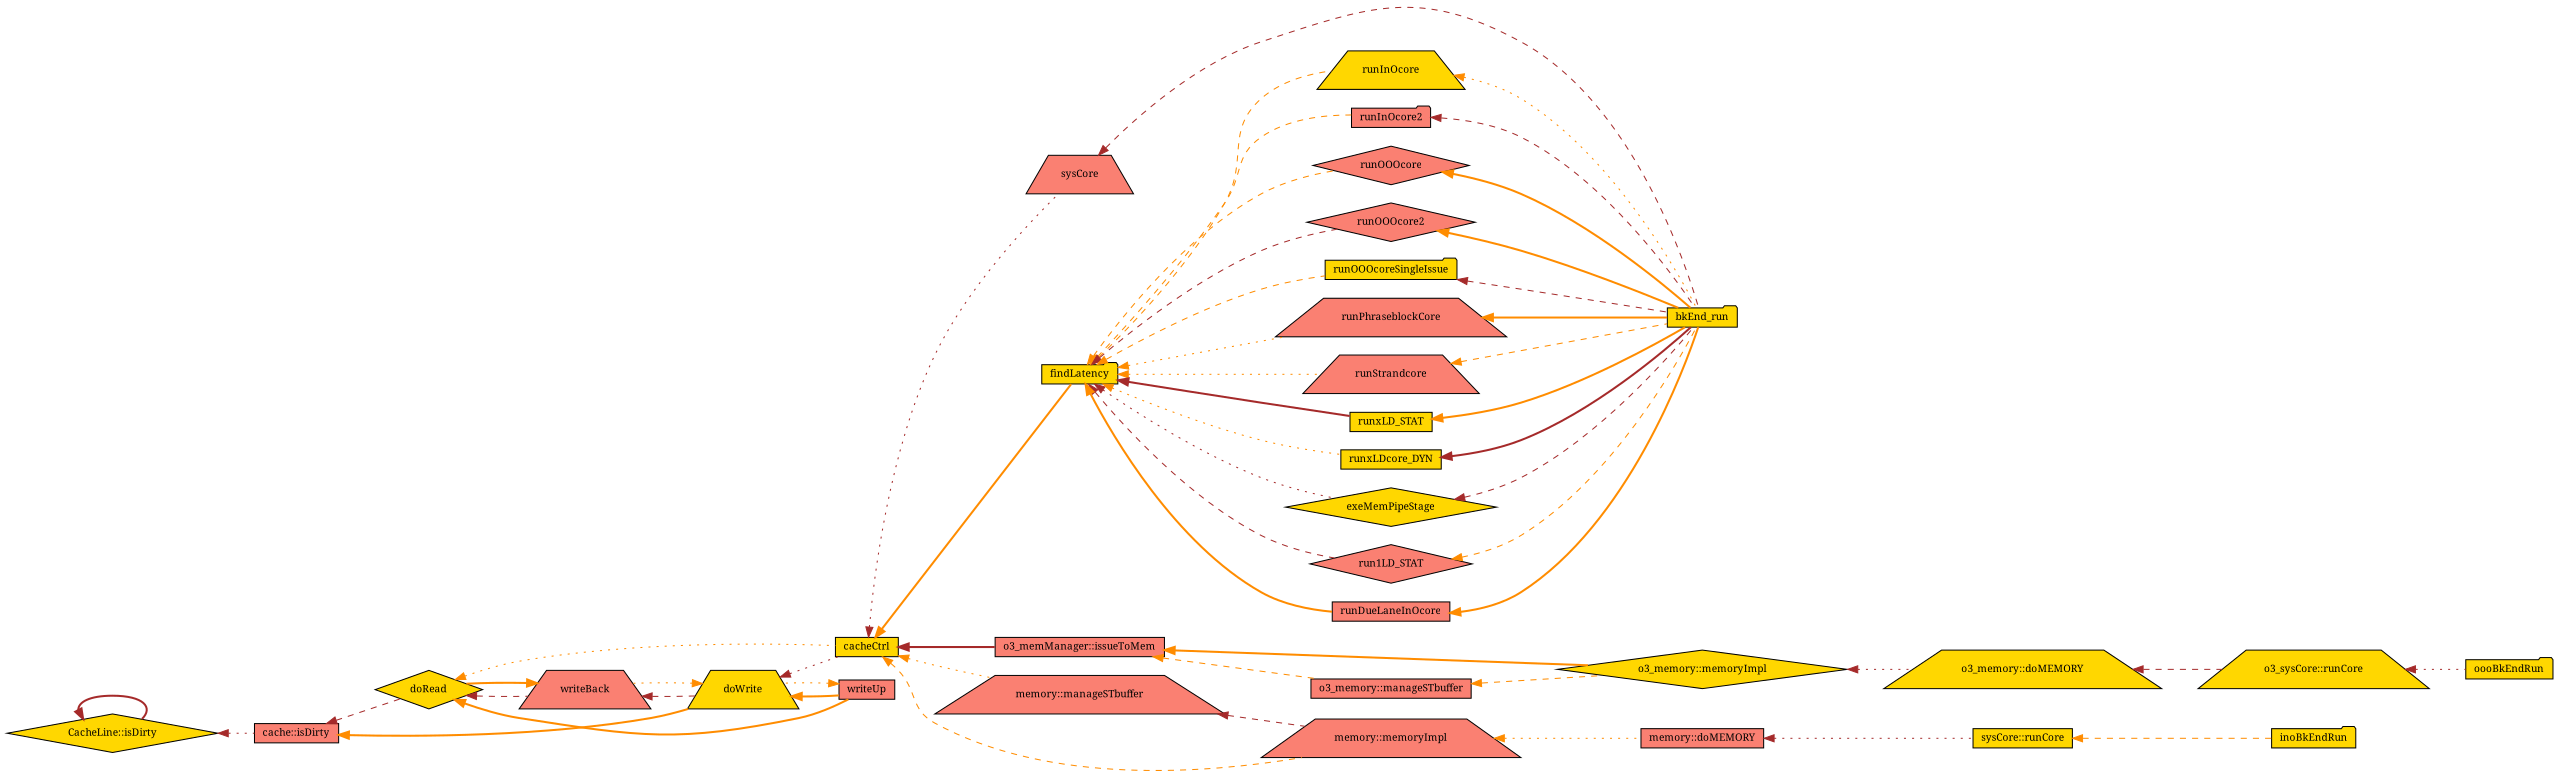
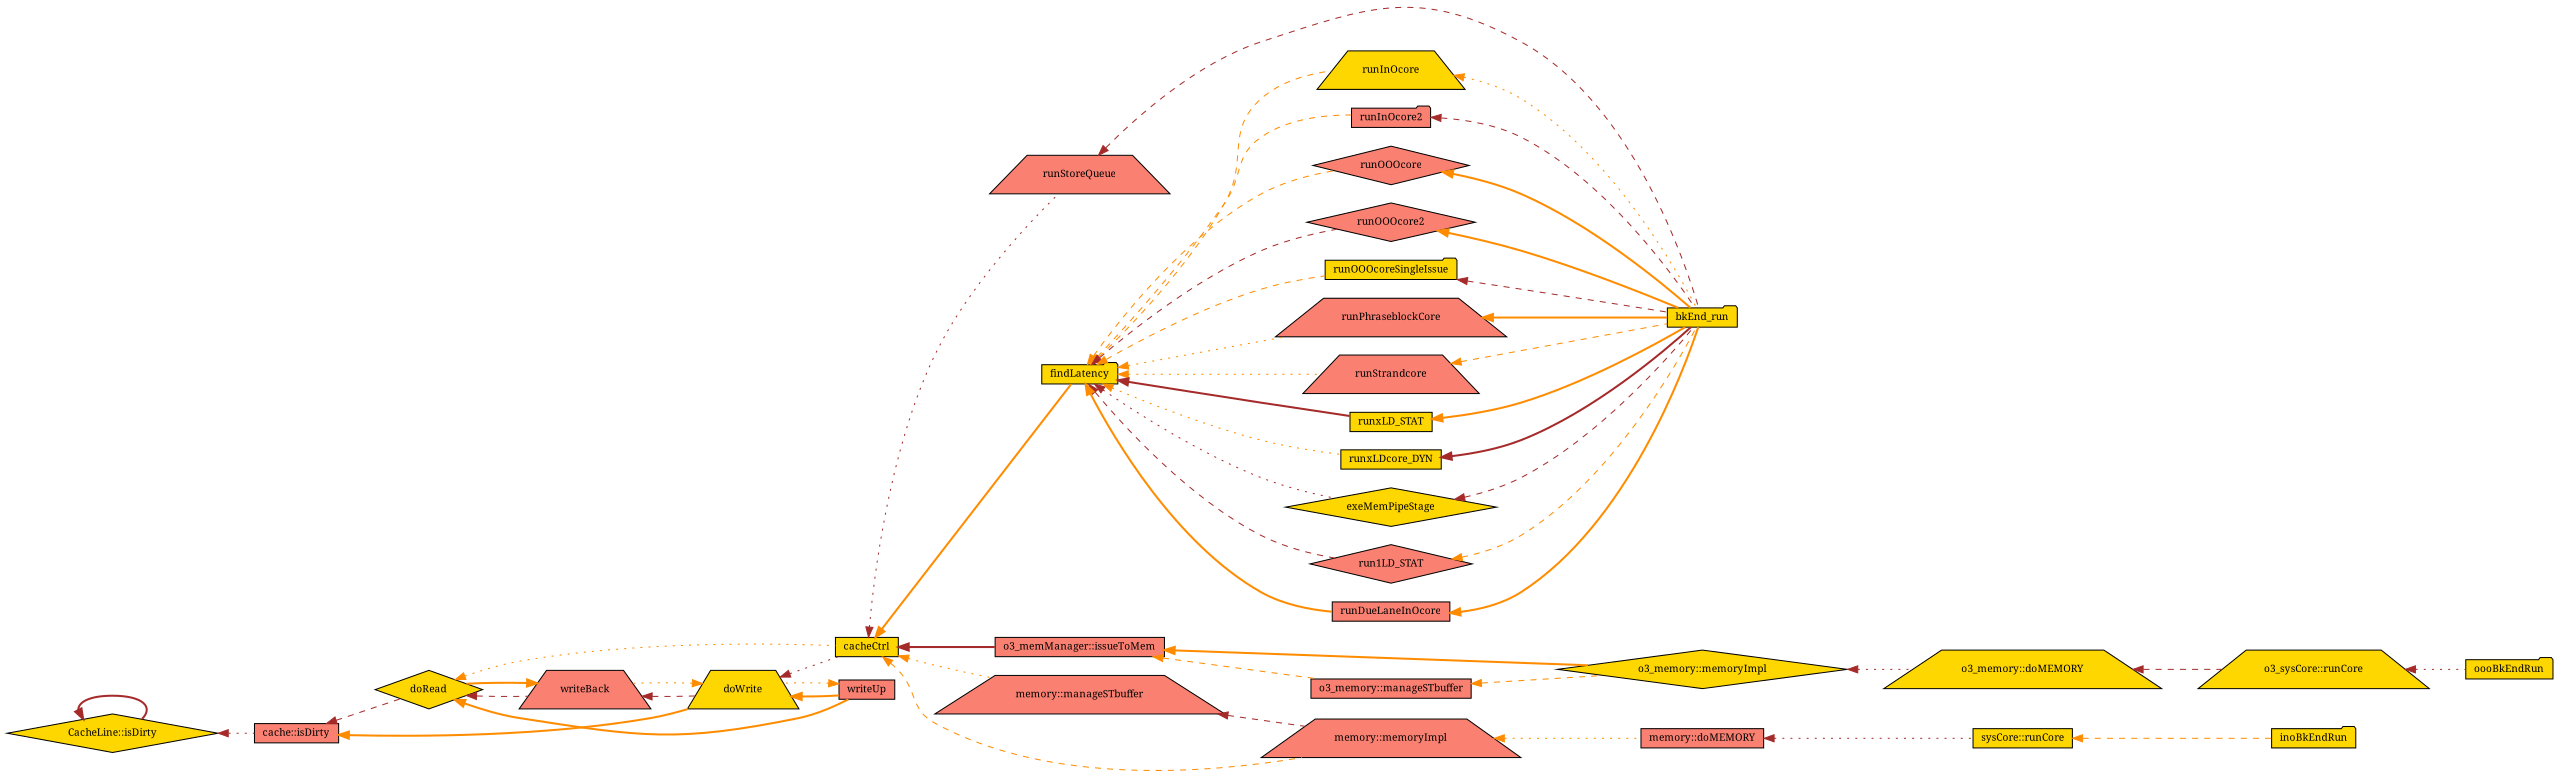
node "sysCore": label "sysCore" -> "runStoreQueue"
